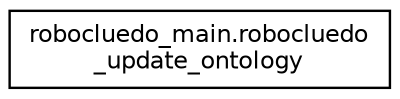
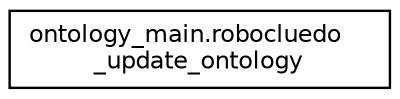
node "robocluedo_main.robocluedo _update_ontology": label "robocluedo_main.robocluedo _update_ontology" -> "ontology_main.robocluedo _update_ontology"
